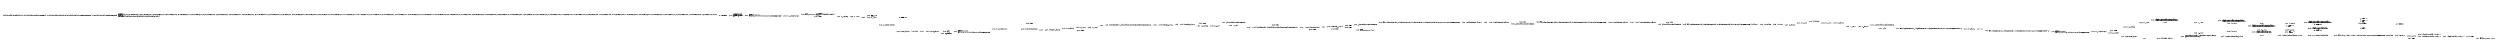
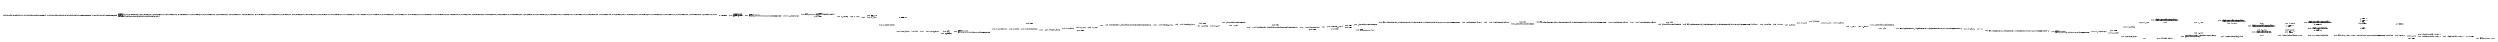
node "162: 0x0088": added
node "152: 0x0055": removed
